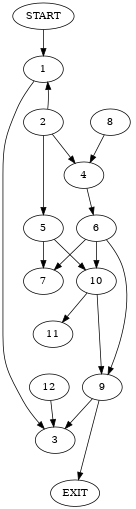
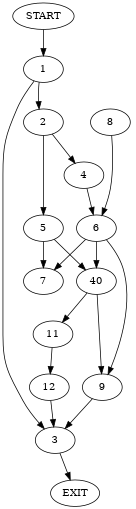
edge "2" -> "1": reversed
edge "8" -> "4": now "8" -> "6"
node "10": label "10" -> "40"
edge "11" -> "12": added
edge "9" -> "EXIT": now "3" -> "EXIT"
